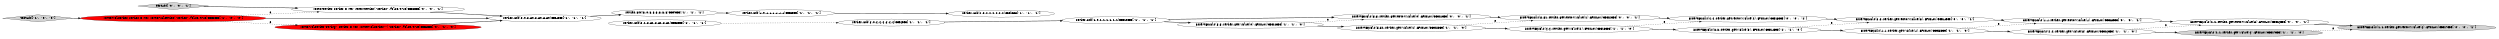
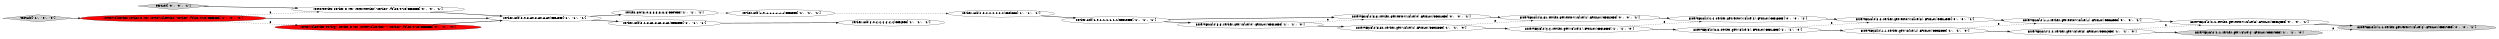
edge "series.add(3.0,3.3,3.3,3.3)@@@7@@@['1', '1', '1']" -> "series.add(4.0,4.4,4.4,4.4)@@@8@@@['1', '1', '1']": style bold -> dashed
edge "series.add(4.0,4.4,4.4,4.4)@@@8@@@['1', '1', '1']" -> "series.add(2.0,2.2,2.2,2.2)@@@9@@@['1', '1', '1']": style bold -> dashed
edge "series.add(5.0,5.50,5.50,5.50)@@@4@@@['1', '1', '1']" -> "series.add(5.1,5.51,5.51,5.51)@@@5@@@['1', '1', '1']": added
edge "series.add(6.0,6.6,6.6,6.6)@@@6@@@['1', '1', '1']" -> "series.add(1.0,1.1,1.1,1.1)@@@10@@@['1', '1', '1']": now "series.add(2.0,2.2,2.2,2.2)@@@9@@@['1', '1', '1']" -> "series.add(1.0,1.1,1.1,1.1)@@@10@@@['1', '1', '1']"
edge "series.add(5.1,5.51,5.51,5.51)@@@5@@@['1', '1', '1']" -> "series.add(6.0,6.6,6.6,6.6)@@@6@@@['1', '1', '1']": style dashed -> bold
